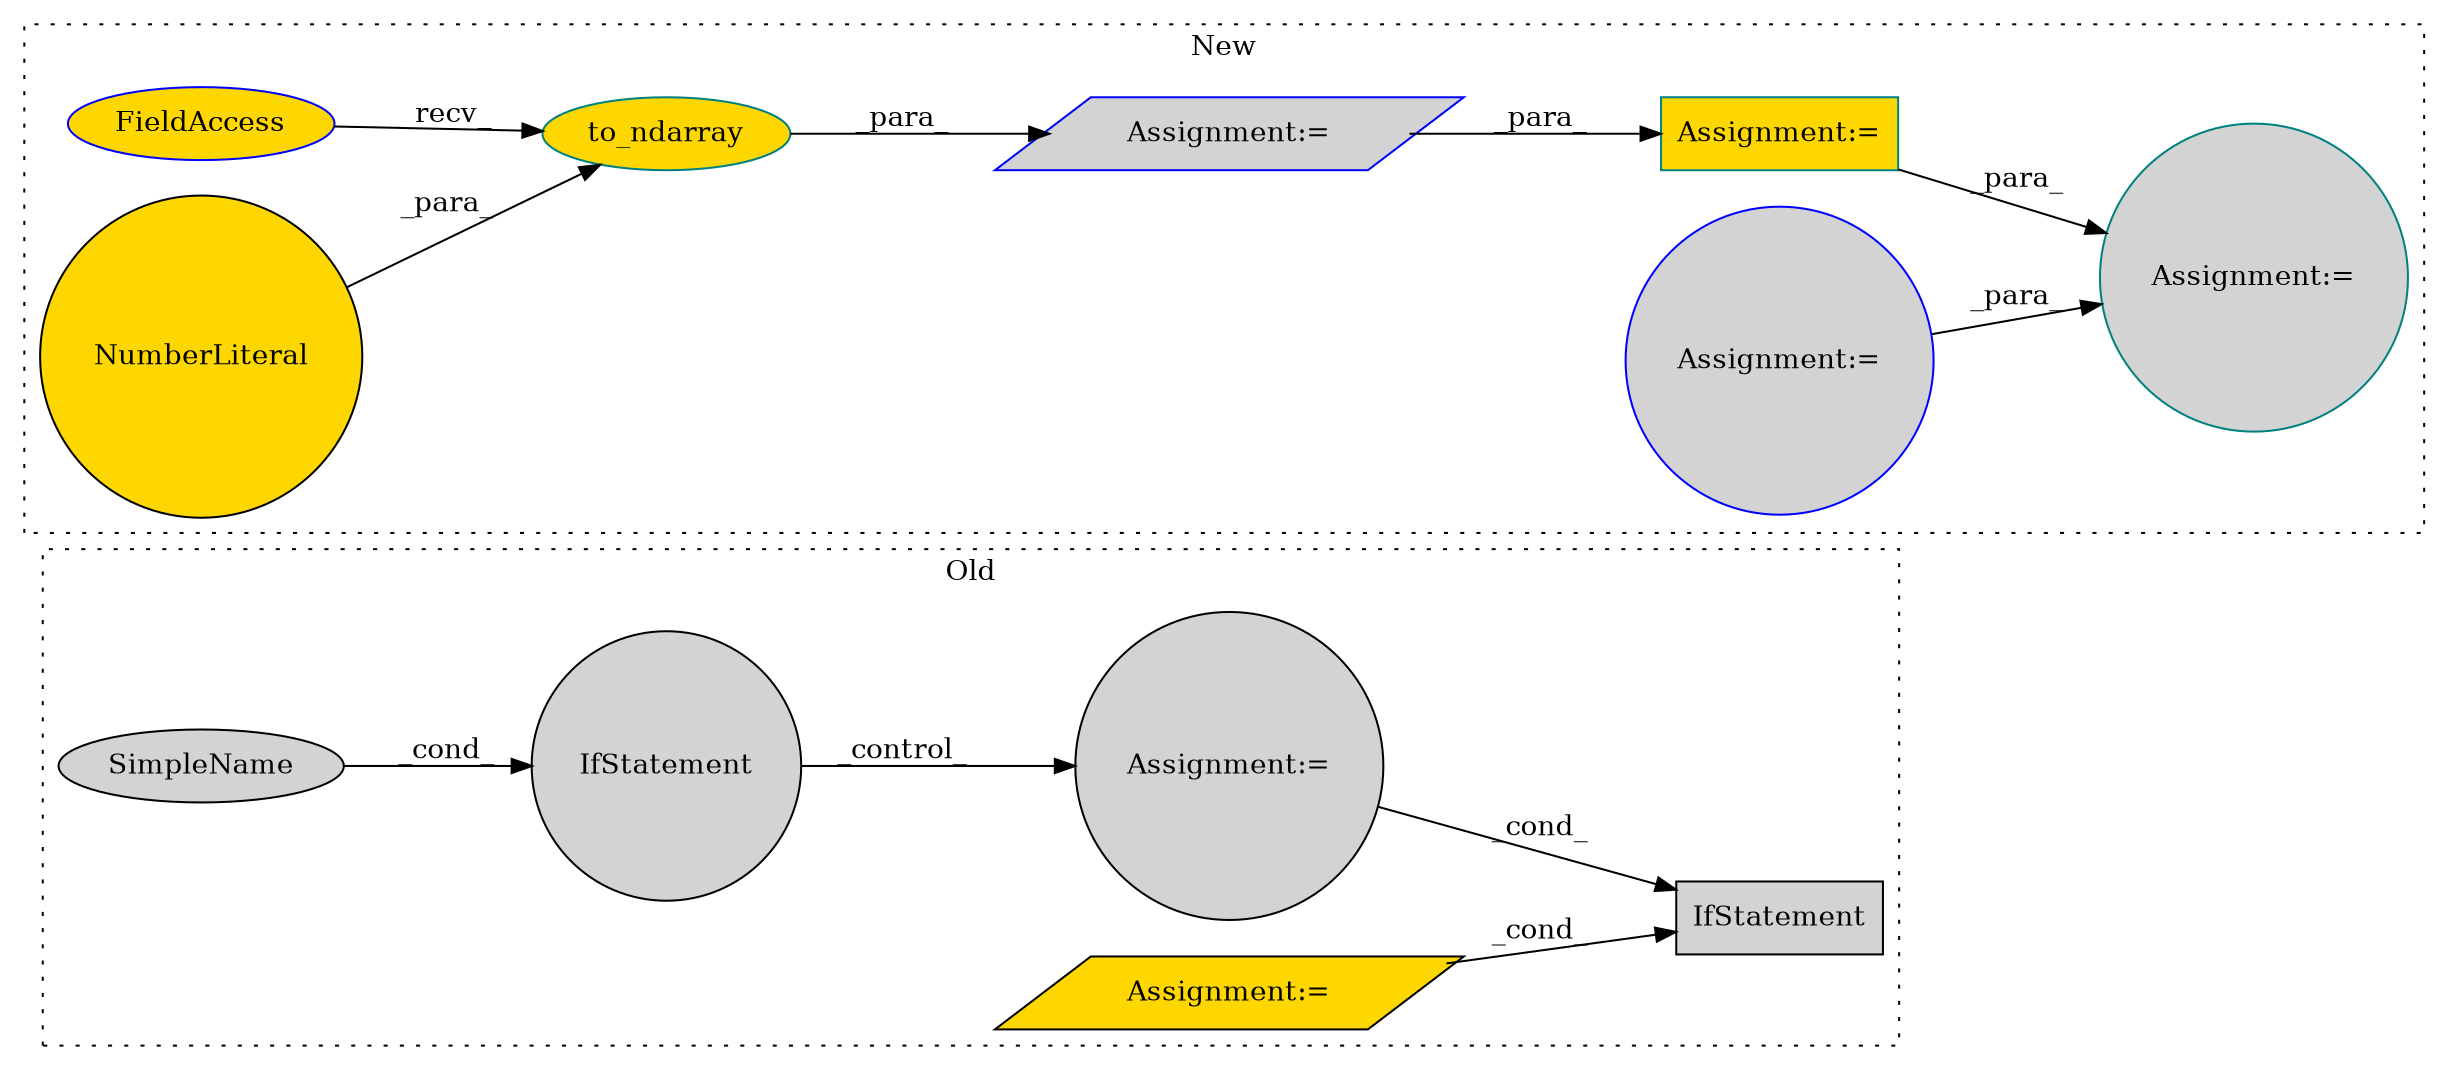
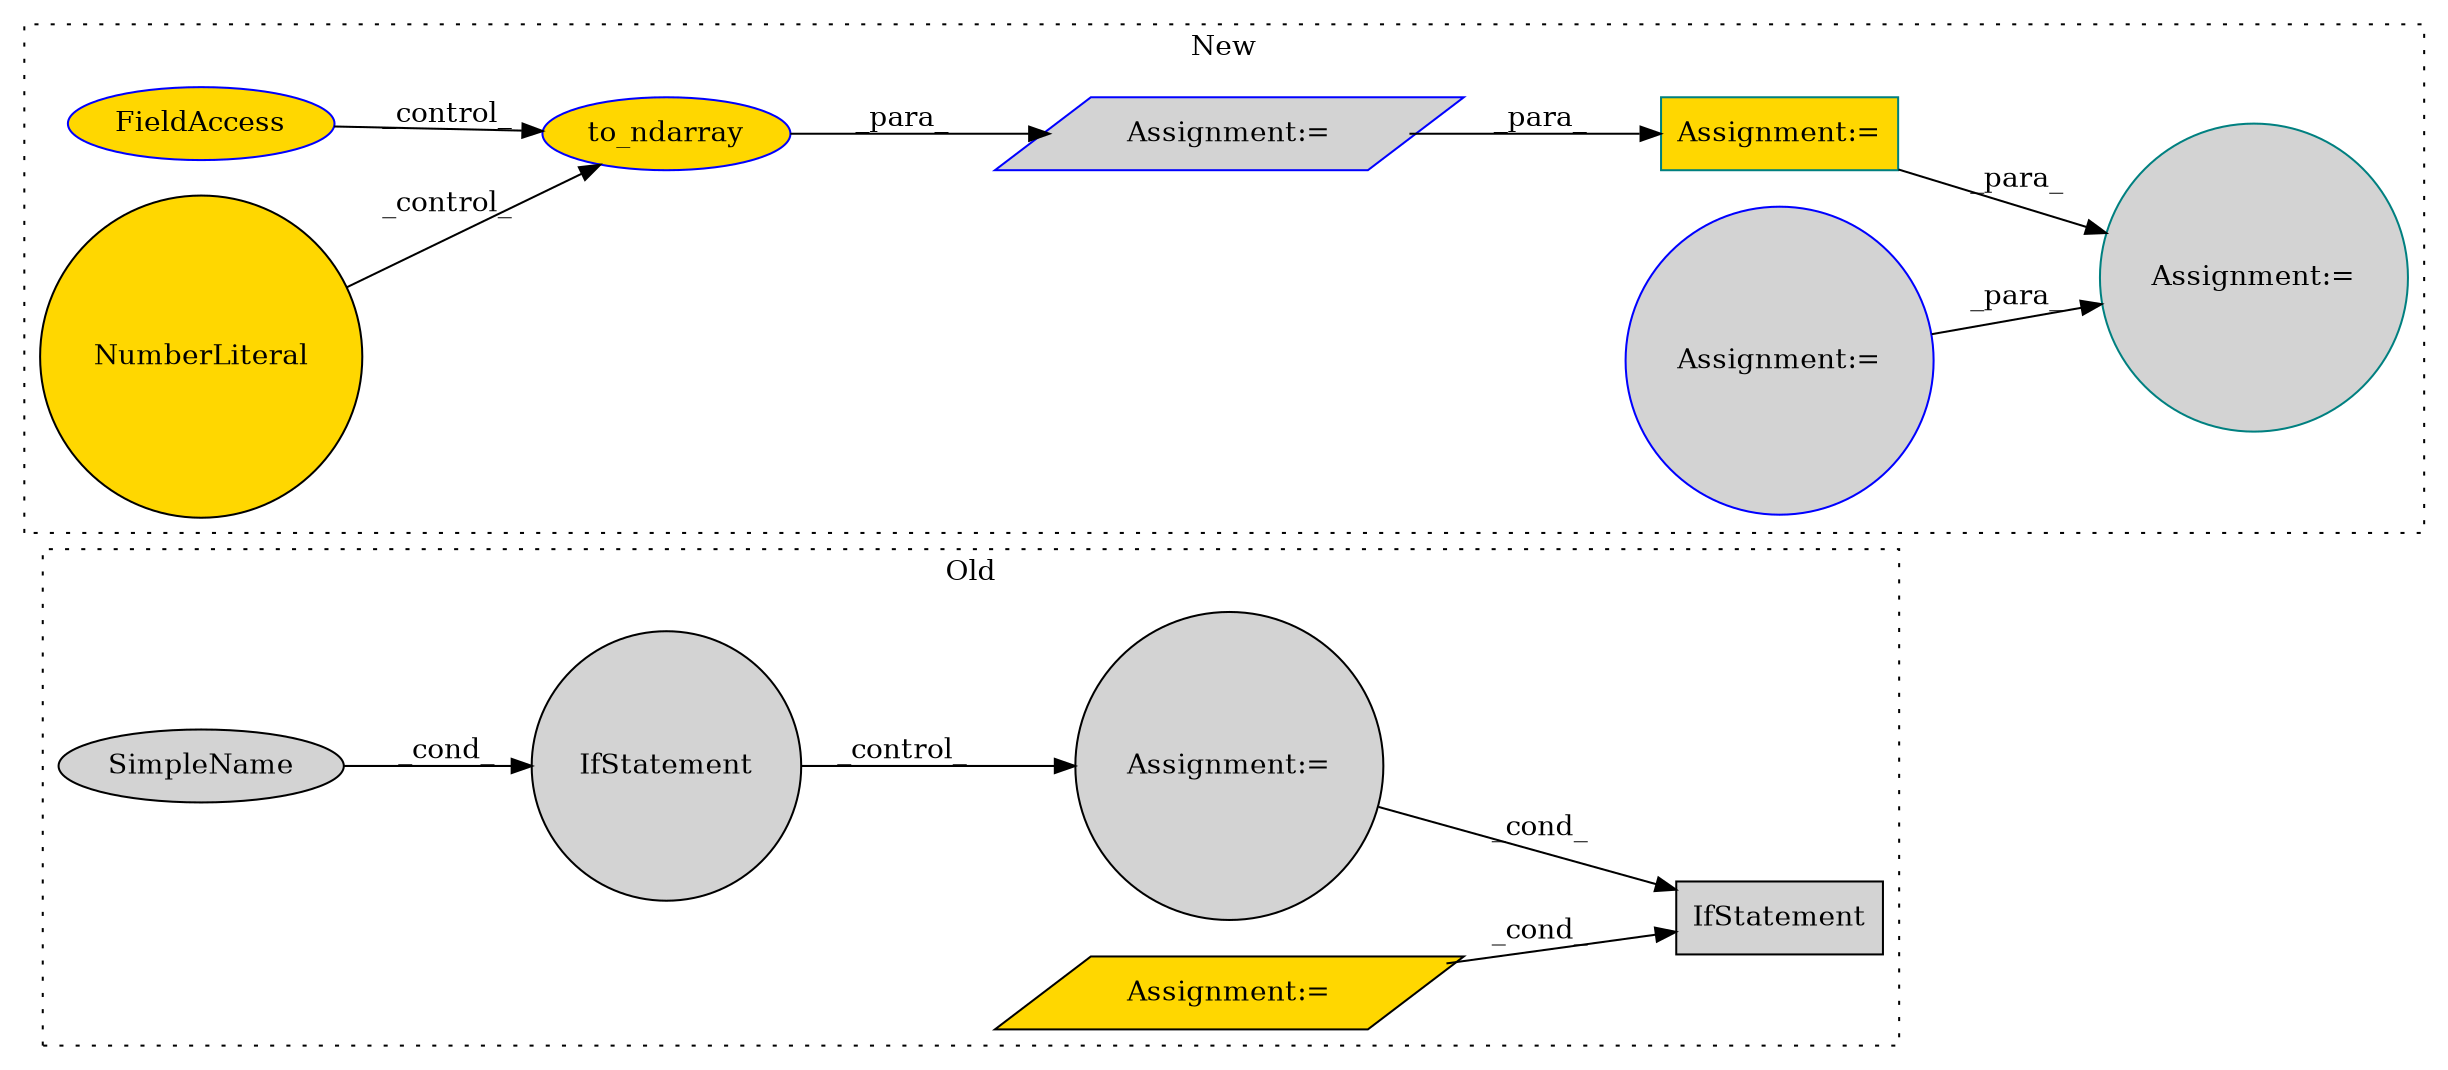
edge "FieldAccess" -> "to_ndarray": label "_recv_" -> "_control_"
node "to_ndarray": color teal -> blue
edge "NumberLiteral" -> "to_ndarray": label "_para_" -> "_control_"
